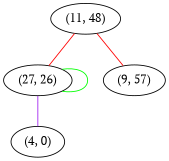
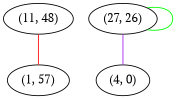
edge "(11, 48)" -- "(27, 26)": removed
node "(9, 57)": label "(9, 57)" -> "(1, 57)"
